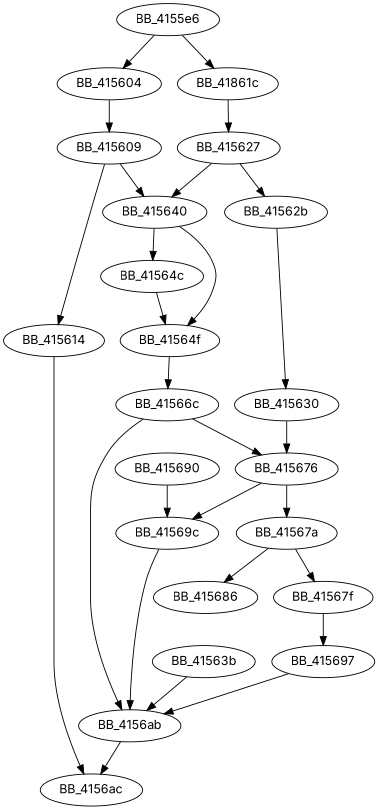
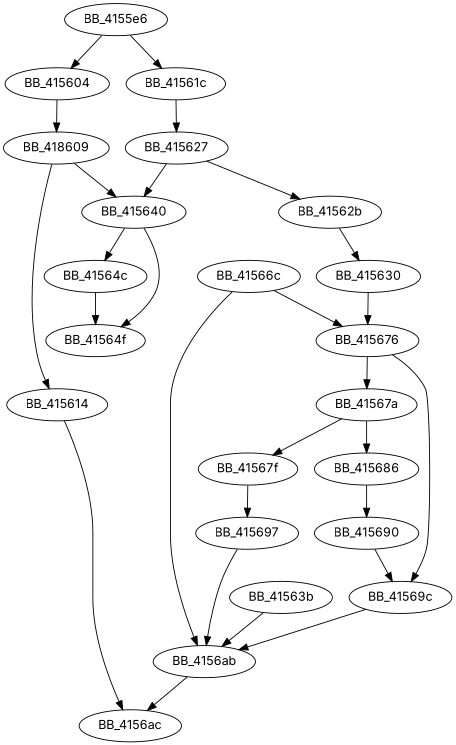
node "BB_41861c": label "BB_41861c" -> "BB_41561c"
node "BB_415609": label "BB_415609" -> "BB_418609"
edge "BB_41564f" -> "BB_41566c": removed
edge "BB_415686" -> "BB_415690": added
